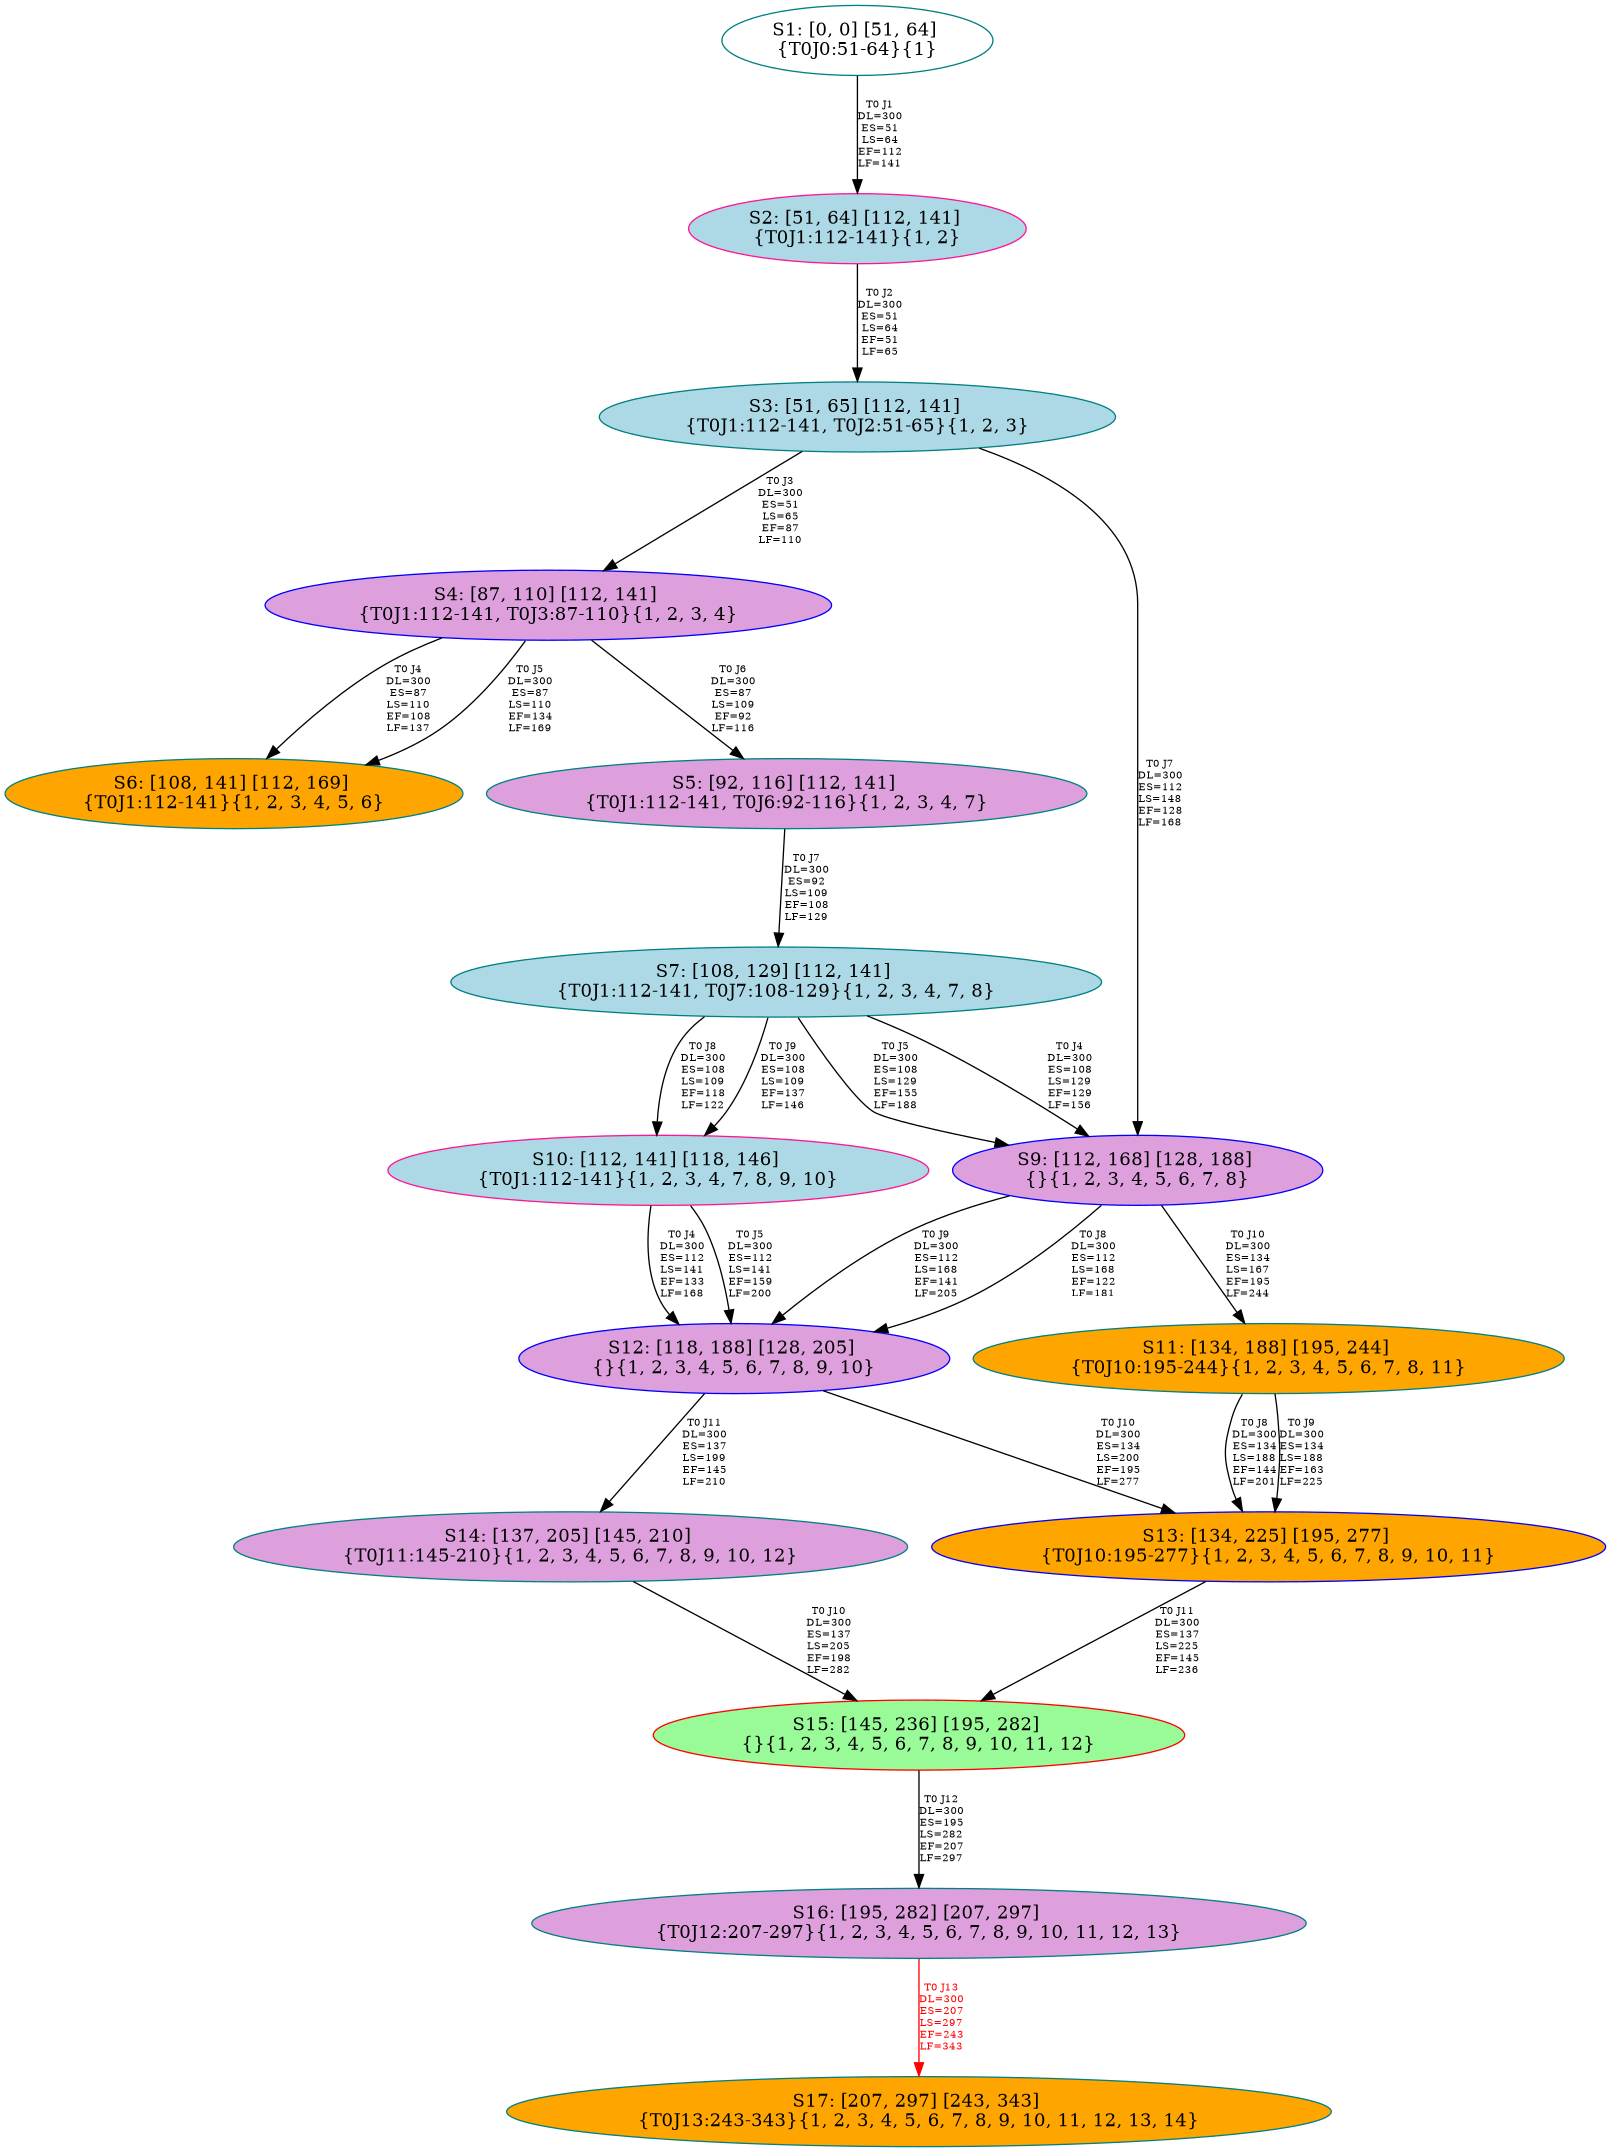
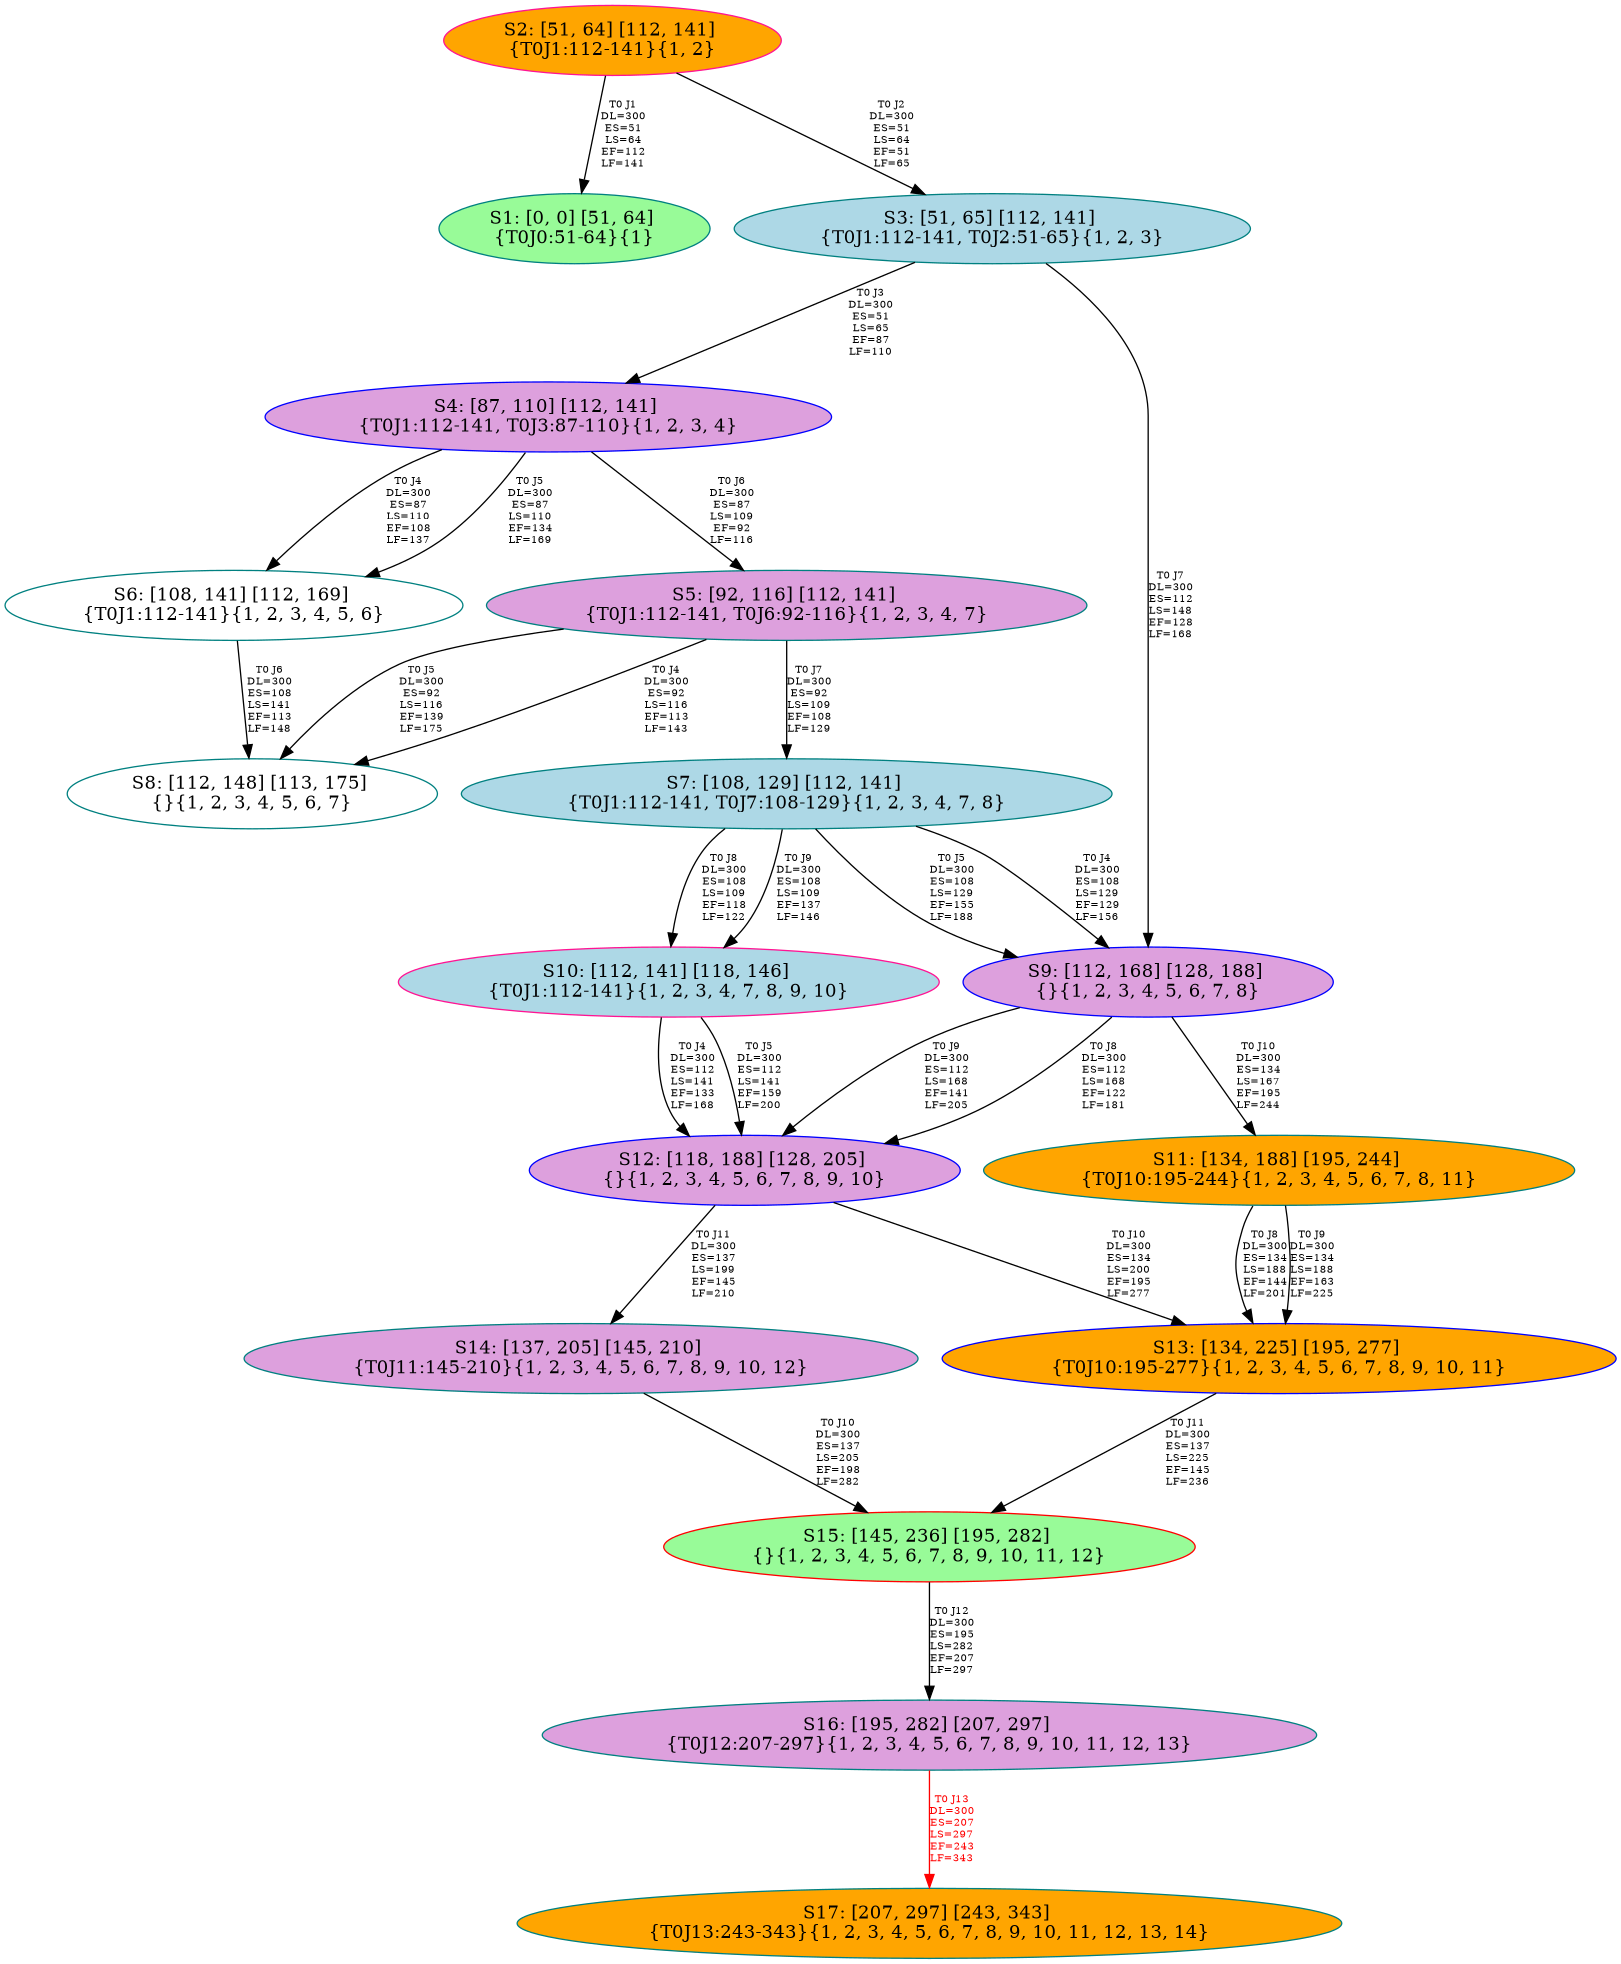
node "S1: [0, 0] [51, 64] {T0J0:51-64}{1}": fillcolor white -> palegreen
edge "S1: [0, 0] [51, 64] {T0J0:51-64}{1}" -> "S2: [51, 64] [112, 141] {T0J1:112-141}{1, 2}": reversed
node "S2: [51, 64] [112, 141] {T0J1:112-141}{1, 2}": fillcolor lightblue -> orange
node "S6: [108, 141] [112, 169] {T0J1:112-141}{1, 2, 3, 4, 5, 6}": fillcolor orange -> white
node "S8: [112, 148] [113, 175] {}{1, 2, 3, 4, 5, 6, 7}": added
